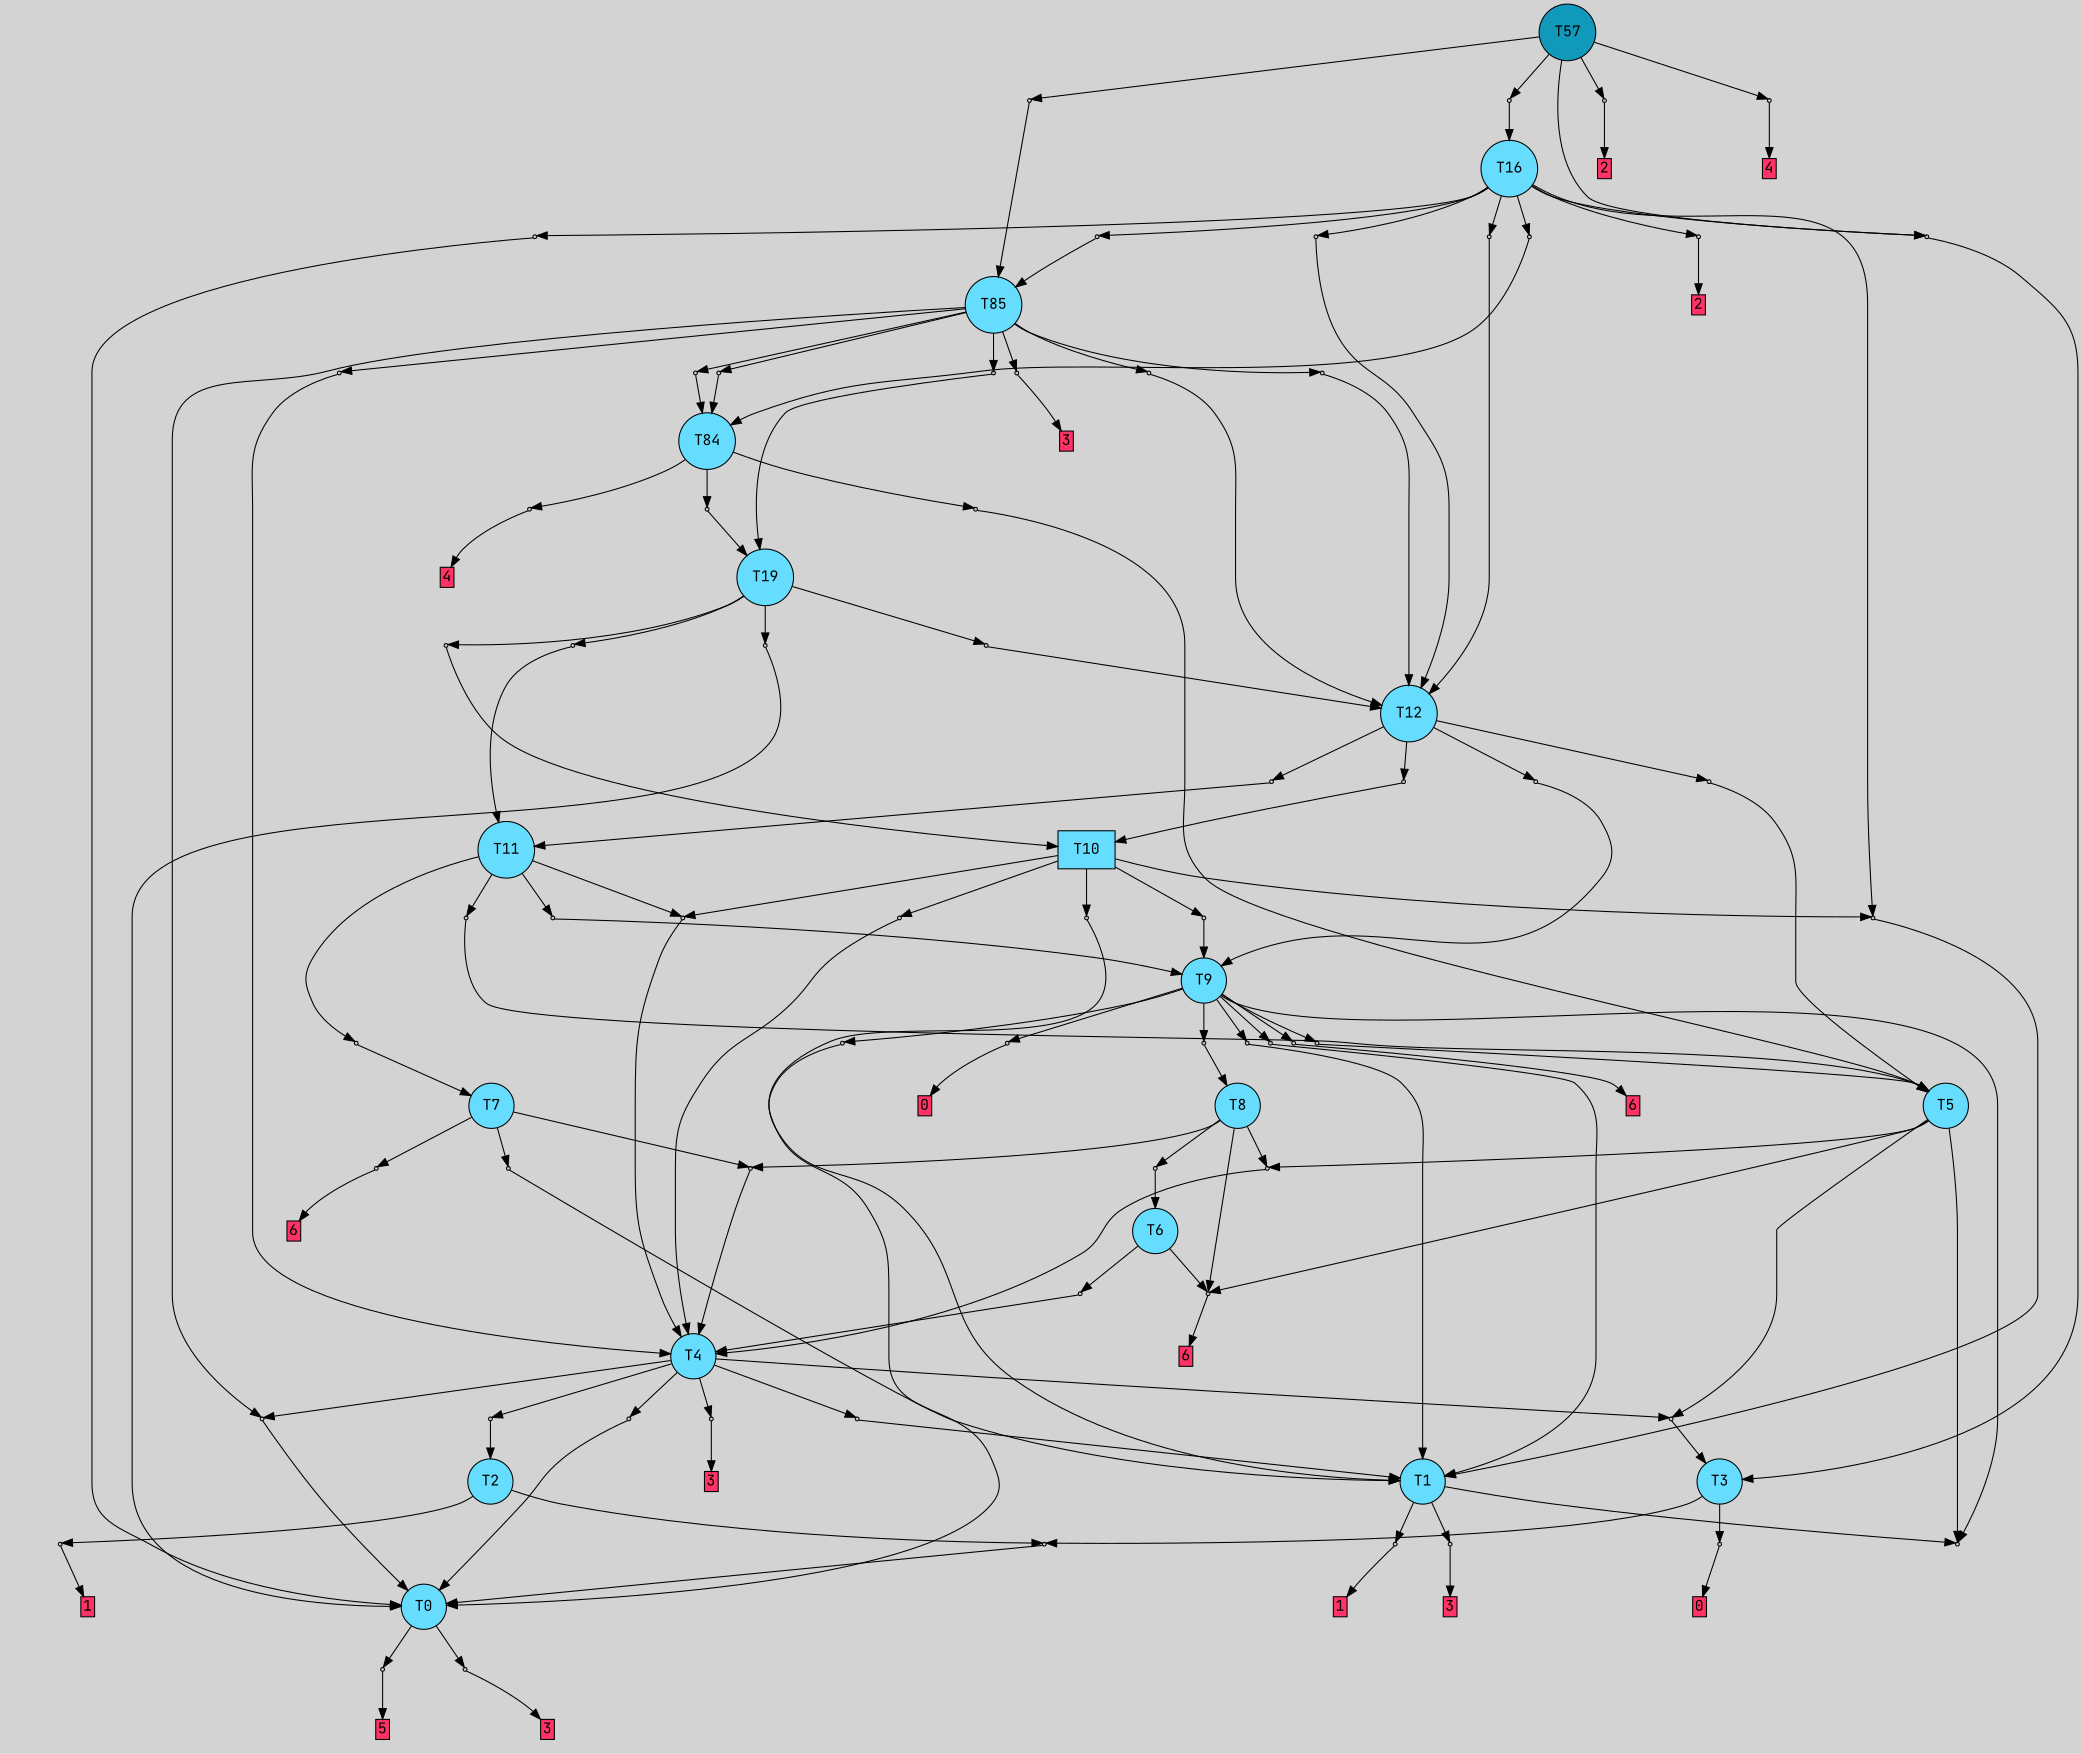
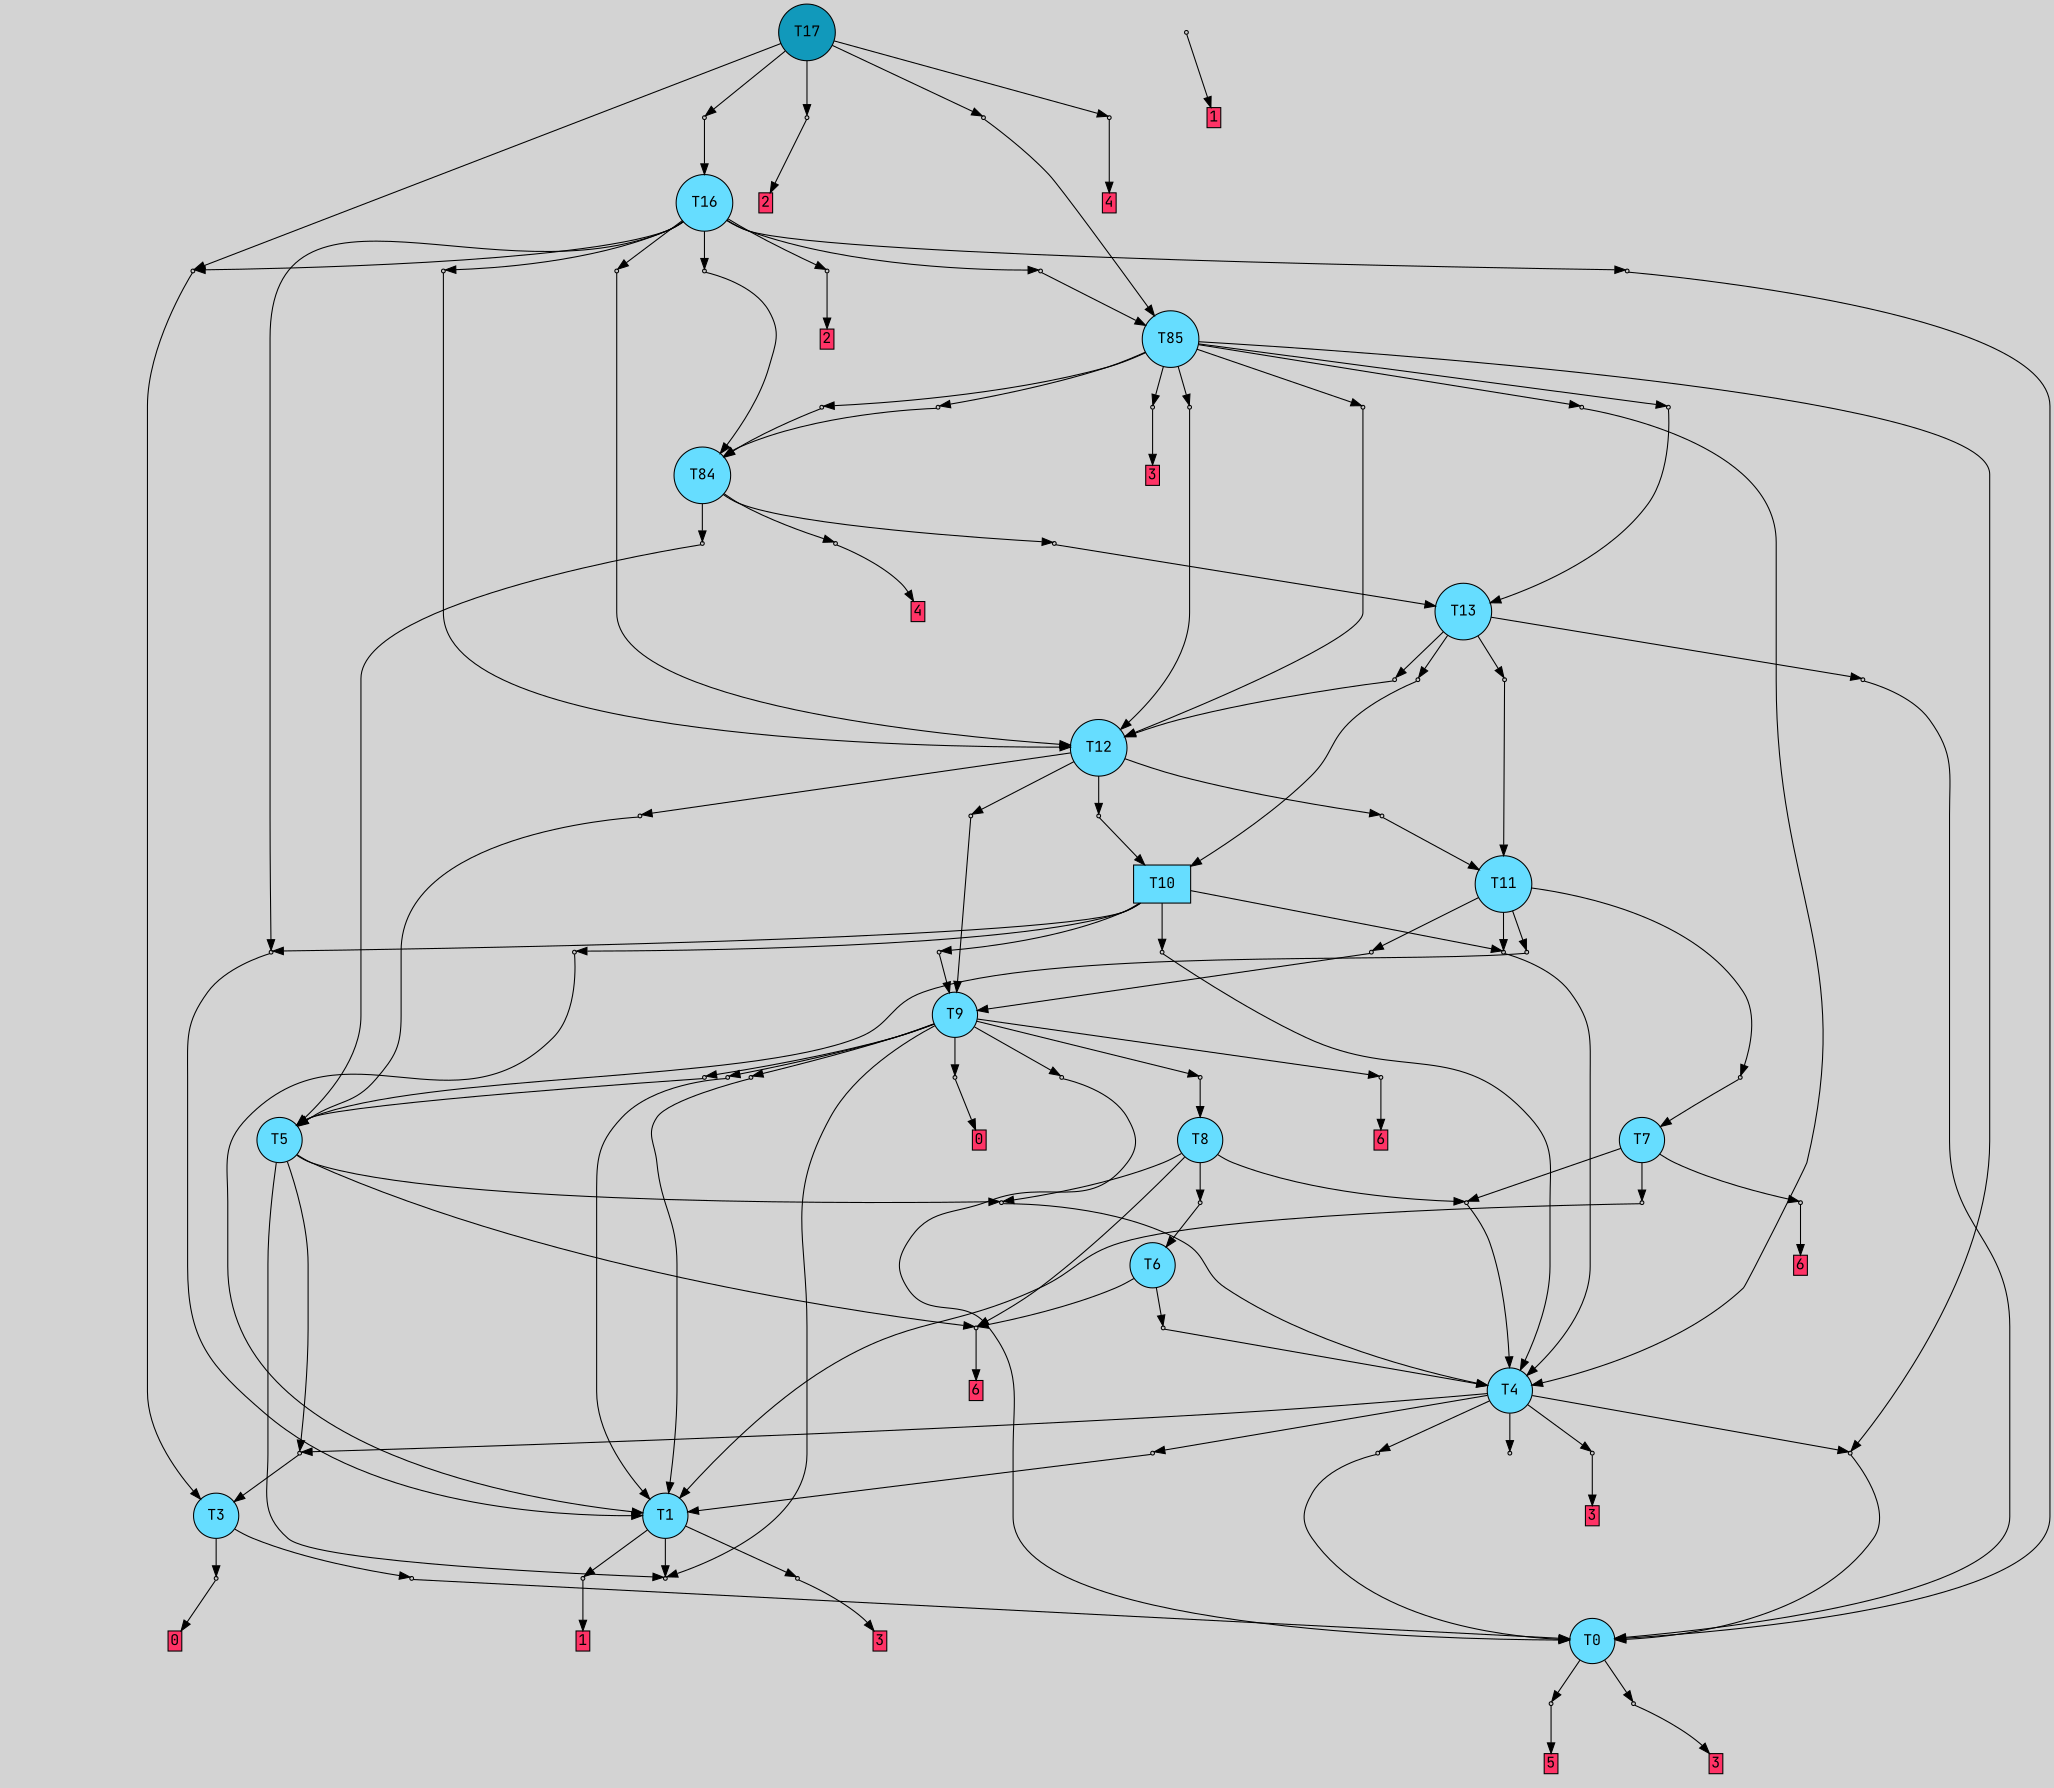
node "T57": label "T57" -> "T17"
node "T19": label "T19" -> "T13"
node "T2": removed
